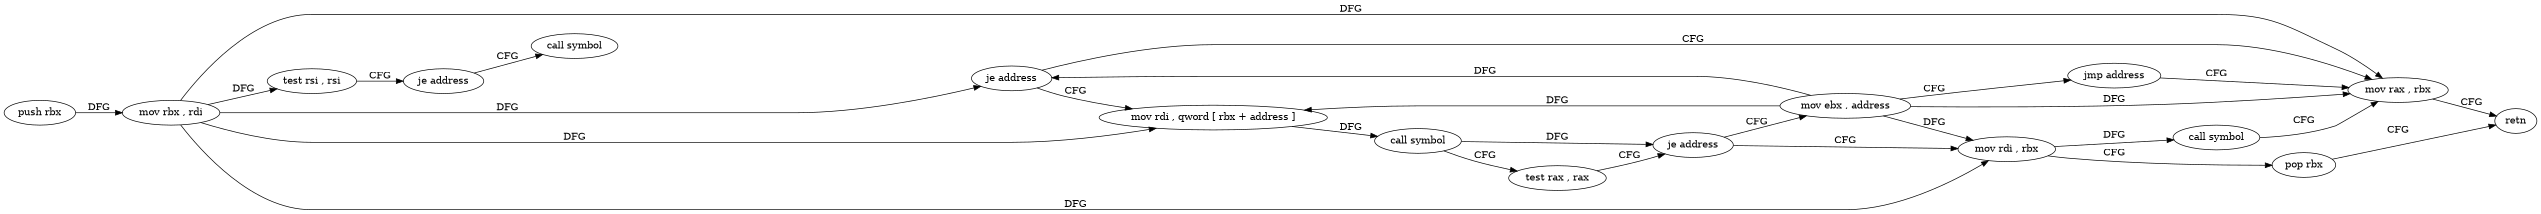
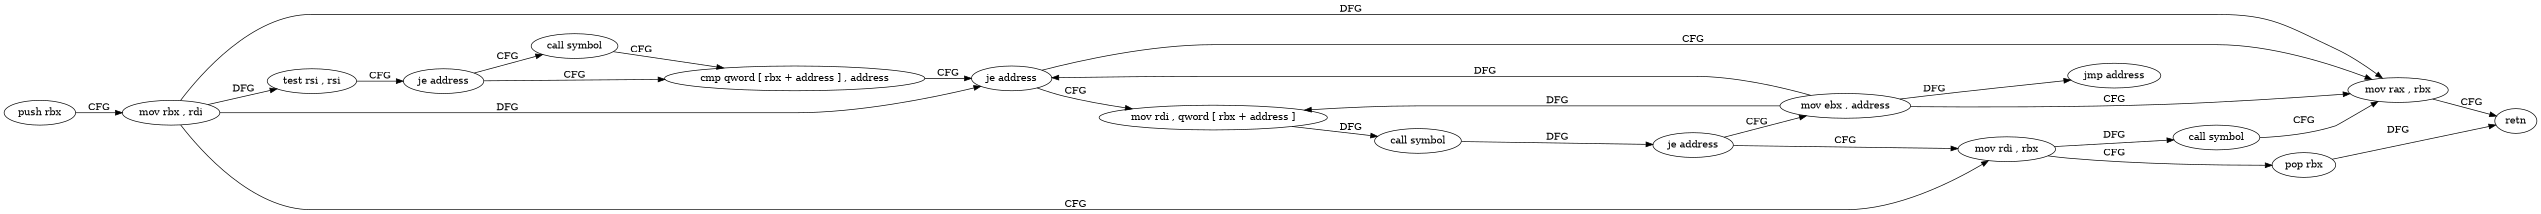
node "cmp qword [ rbx + address ] , address": added
edge "jmp address" -> "mov rax , rbx": removed, label "CFG"
edge "mov ebx , address" -> "jmp address": label "CFG" -> "DFG"
edge "mov ebx , address" -> "mov rax , rbx": label "DFG" -> "CFG"
edge "push rbx" -> "mov rbx , rdi": label "DFG" -> "CFG"
edge "mov ebx , address" -> "mov rdi , rbx": removed, label "DFG"
edge "pop rbx" -> "retn": label "CFG" -> "DFG"
edge "mov rbx , rdi" -> "mov rdi , qword [ rbx + address ]": removed, label "DFG"
node "test rax , rax": removed
edge "mov rbx , rdi" -> "mov rdi , rbx": label "DFG" -> "CFG"
